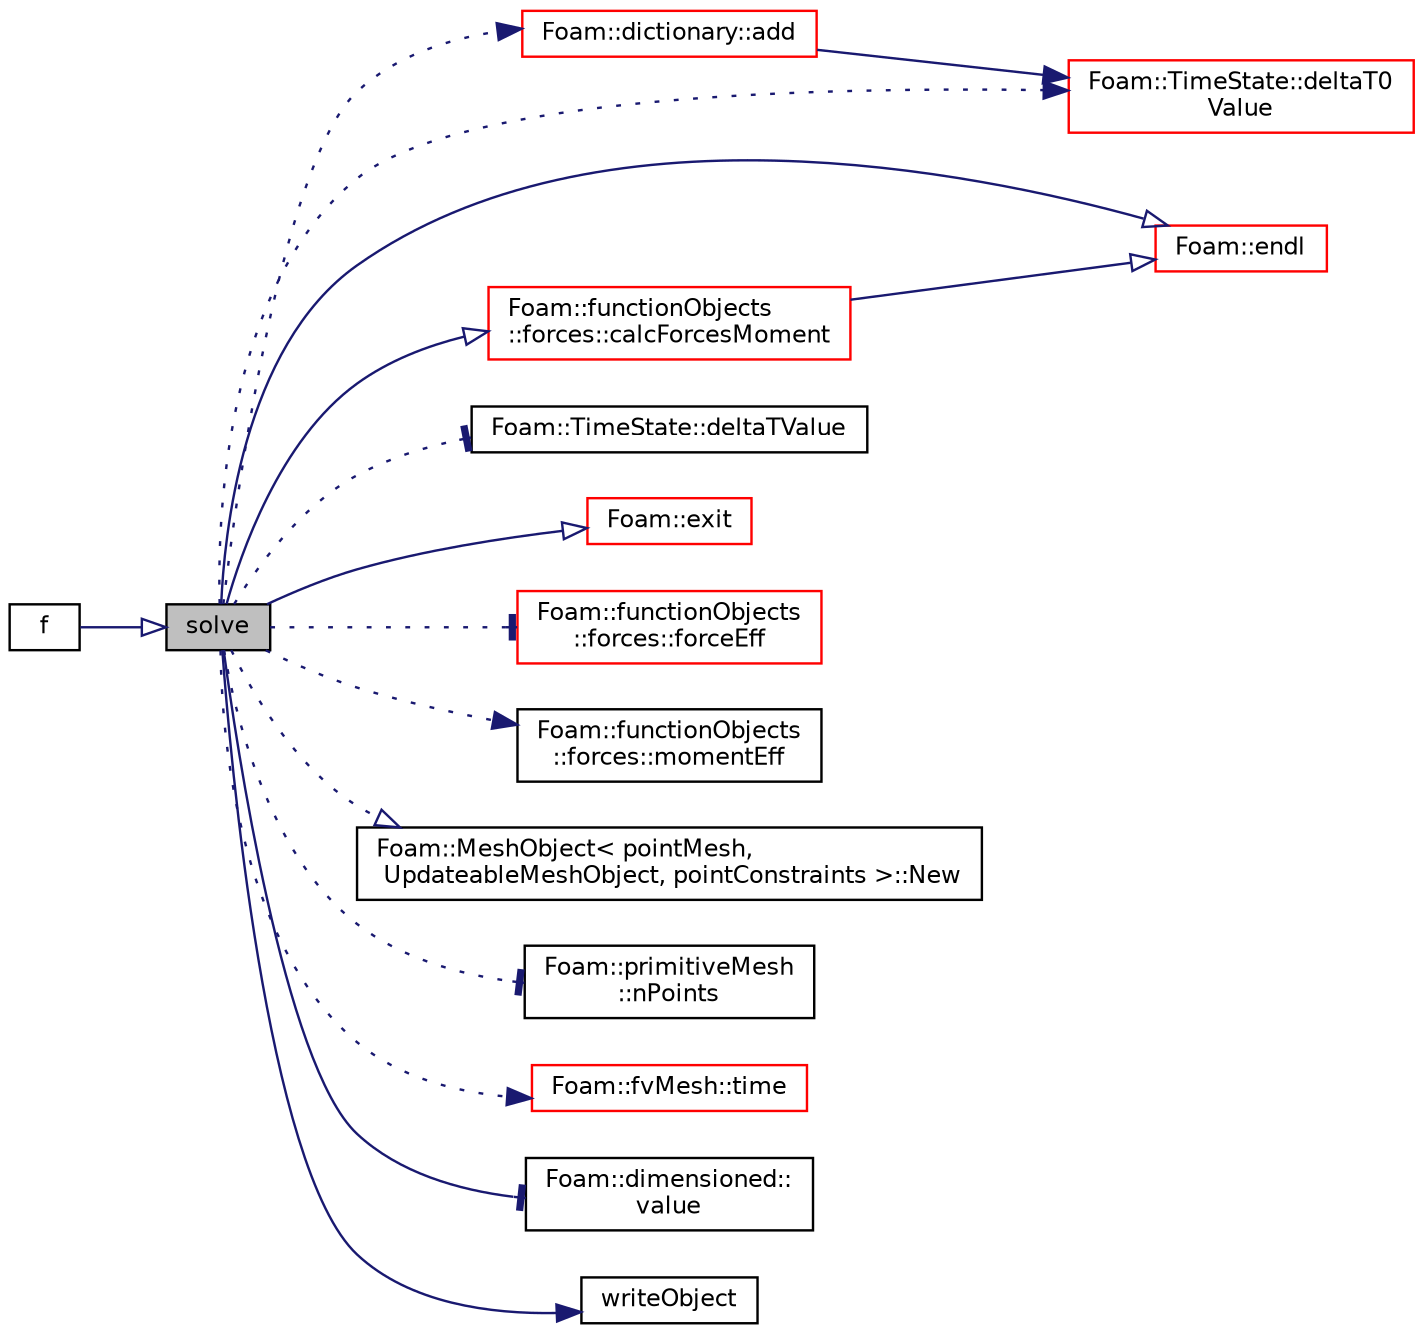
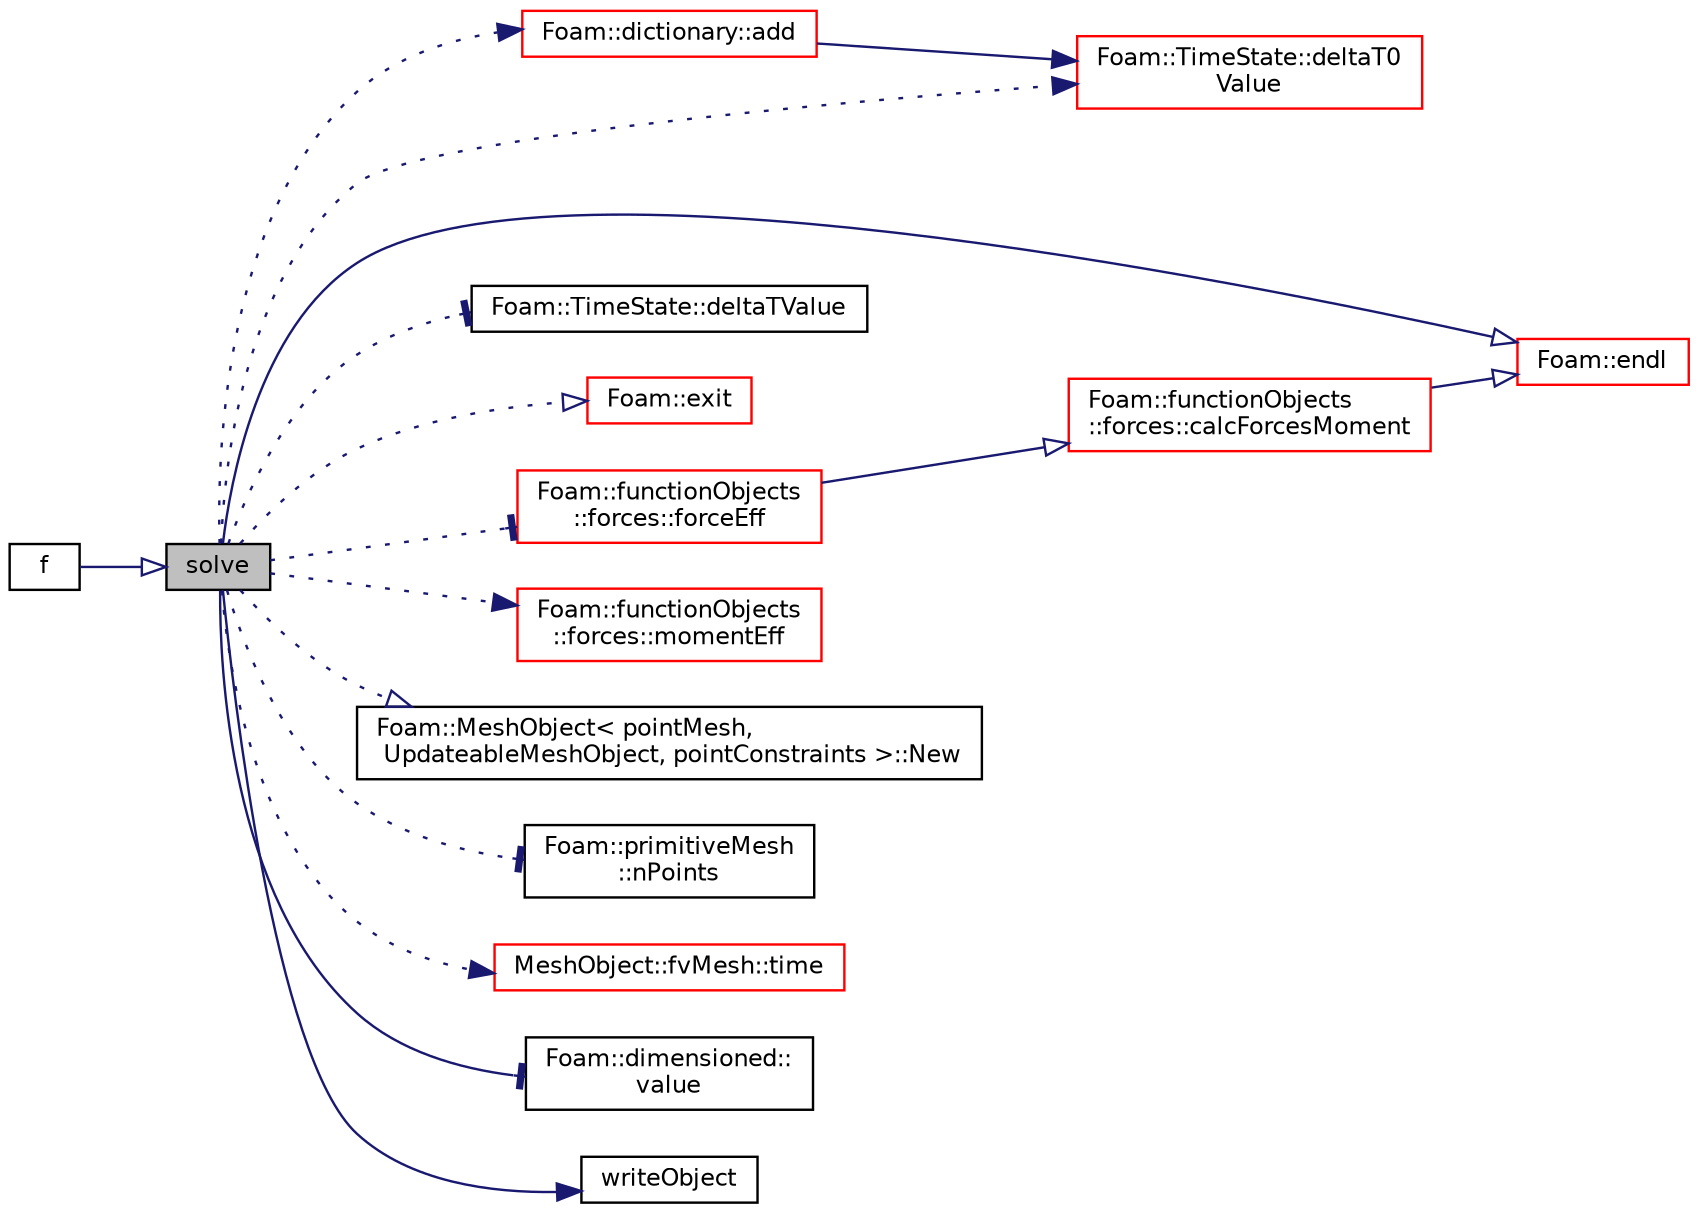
edge "solve" -> "Foam::functionObjects ::forces::calcForcesMoment": now "Foam::functionObjects ::forces::forceEff" -> "Foam::functionObjects ::forces::calcForcesMoment"
edge "solve" -> "Foam::exit": style solid -> dotted
node "Foam::functionObjects ::forces::momentEff": color black -> red
node "Foam::fvMesh::time": label "Foam::fvMesh::time" -> "MeshObject::fvMesh::time"
